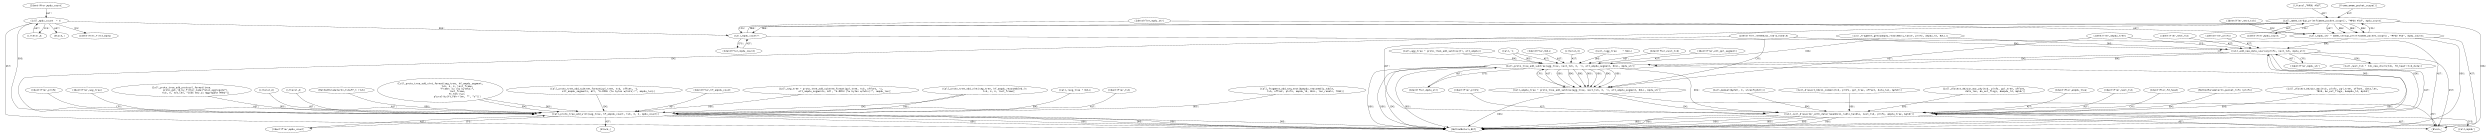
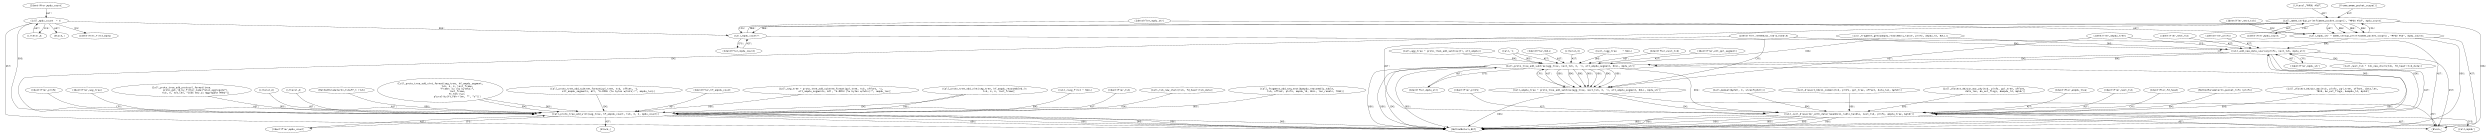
edge "(Call,add_new_data_source(pinfo, next_tvb, mpdu_str))" -> "(Call,next_tvb = tvb_new_chain(tvb, fd_head->tvb_data))": reversed
node "(Call,*seg_tree = NULL)": label "(Call,*seg_tree = NULL)" -> "(Call,*seg_first = NULL)"
node "(Call,tvb_new_chain(tvb, fd_head->tvb_data))": added
